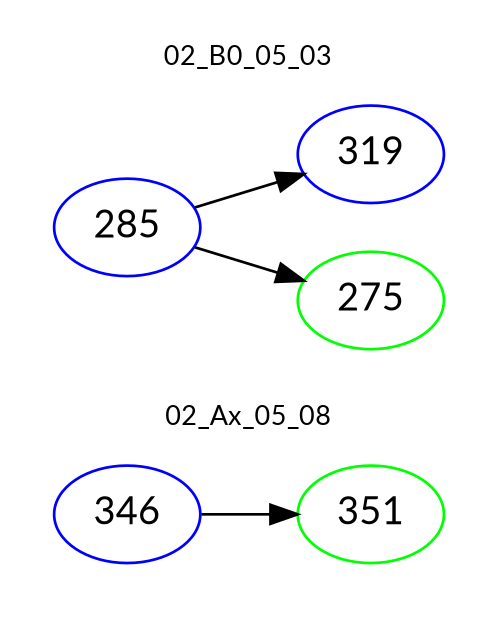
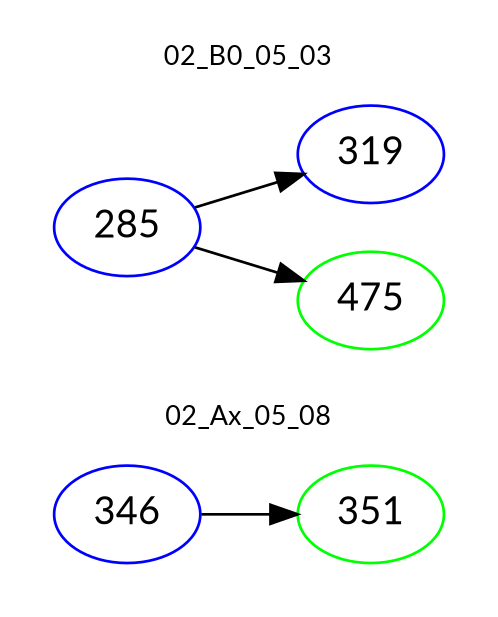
node "275": label "275" -> "475"
